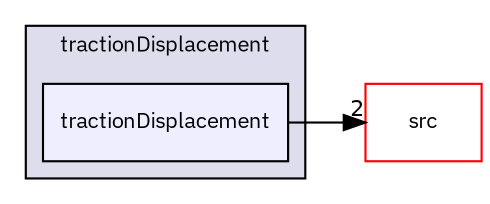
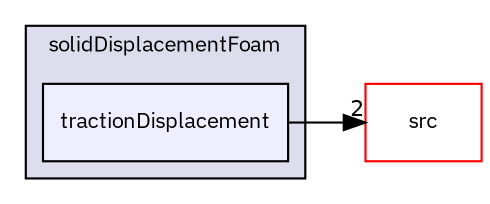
cluster "tractionDisplacement": label "tractionDisplacement" -> "solidDisplacementFoam"
